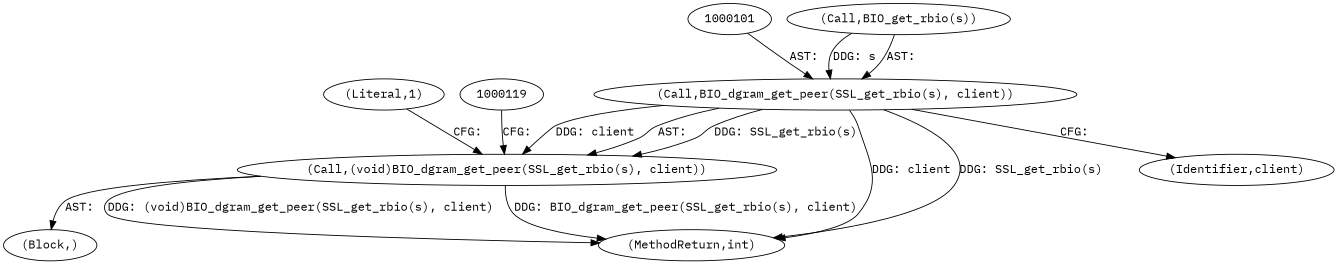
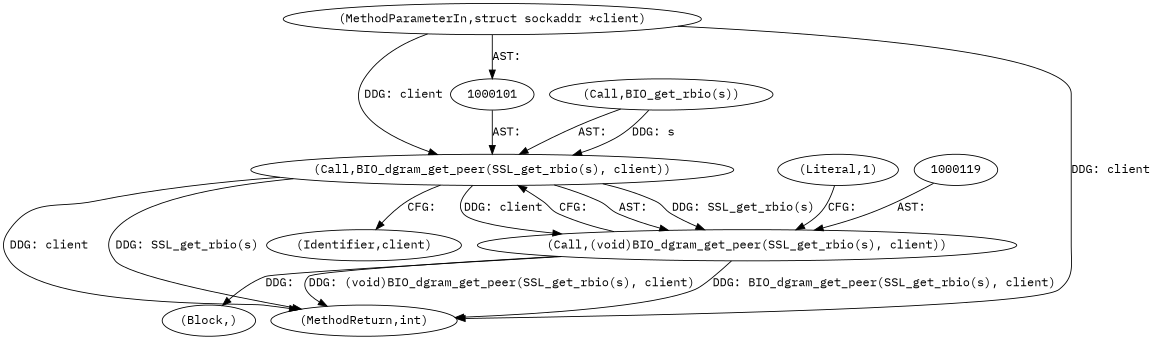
node "(MethodParameterIn,struct sockaddr *client)": added
edge "1000119" -> "(Call,(void)BIO_dgram_get_peer(SSL_get_rbio(s), client))": label "CFG: " -> "AST: "
edge "(Call,(void)BIO_dgram_get_peer(SSL_get_rbio(s), client))" -> "(Block,)": label "AST: " -> "DDG: "
edge "(Call,(void)BIO_dgram_get_peer(SSL_get_rbio(s), client))" -> "(Call,BIO_dgram_get_peer(SSL_get_rbio(s), client))": added, label "CFG:"
